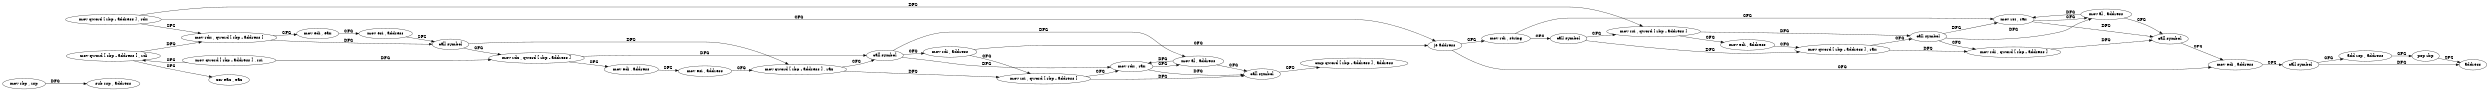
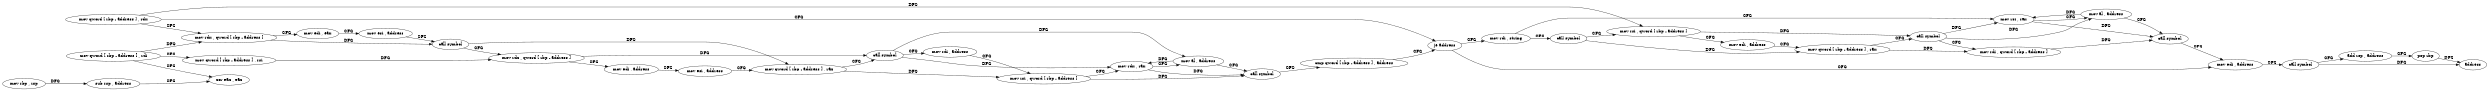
edge "mov rdi , address" -> "je address": now "cmp qword [ rbp - address ] , address" -> "je address"
edge "pop rbp" -> "address": label "CFG" -> "DFG"
edge "mov qword [ rbp - address ] , rsi" -> "mov qword [ rbp - address ] , rdi": reversed
edge "sub rsp , address" -> "xor eax , eax": added, label "CFG"
